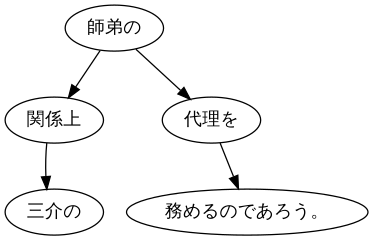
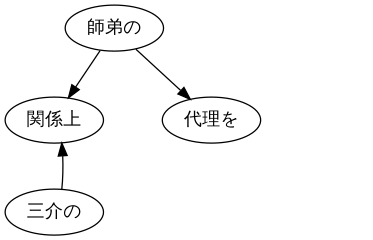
edge "関係上" -> "三介の": reversed
node "務めるのであろう。": removed
